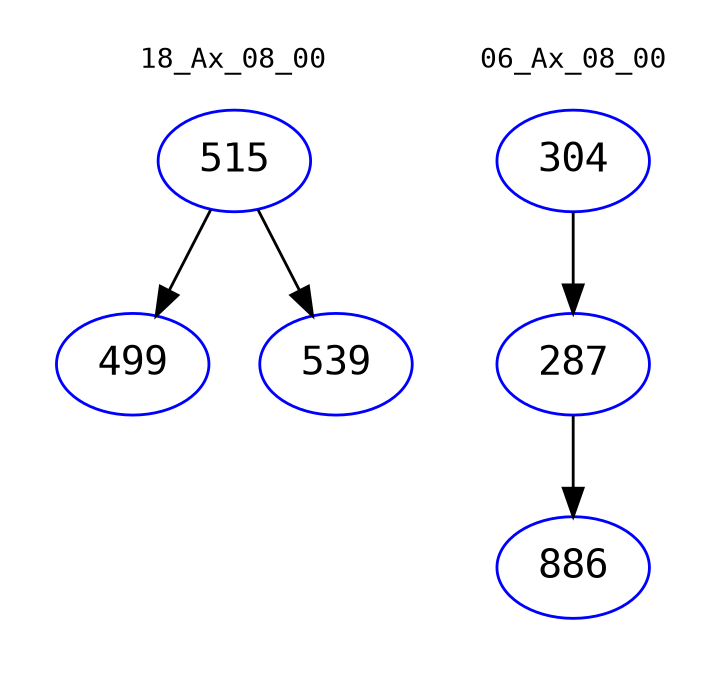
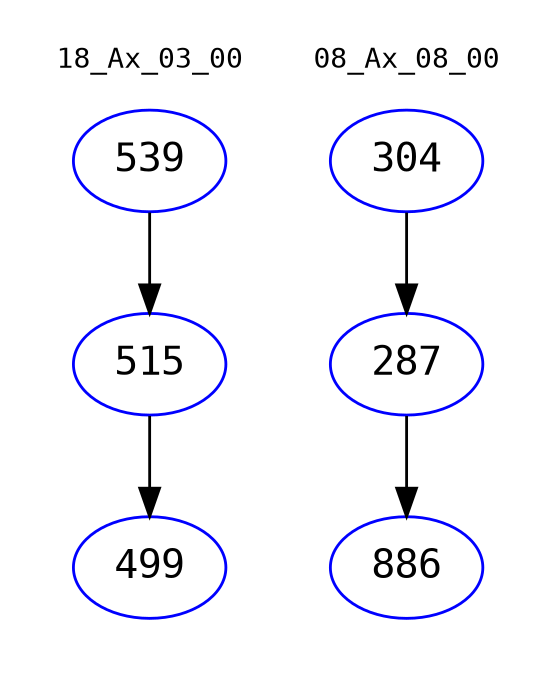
cluster "18_Ax_08_00": label "18_Ax_08_00" -> "18_Ax_03_00"
cluster "06_Ax_08_00": label "06_Ax_08_00" -> "08_Ax_08_00"
edge "515" -> "539": reversed
